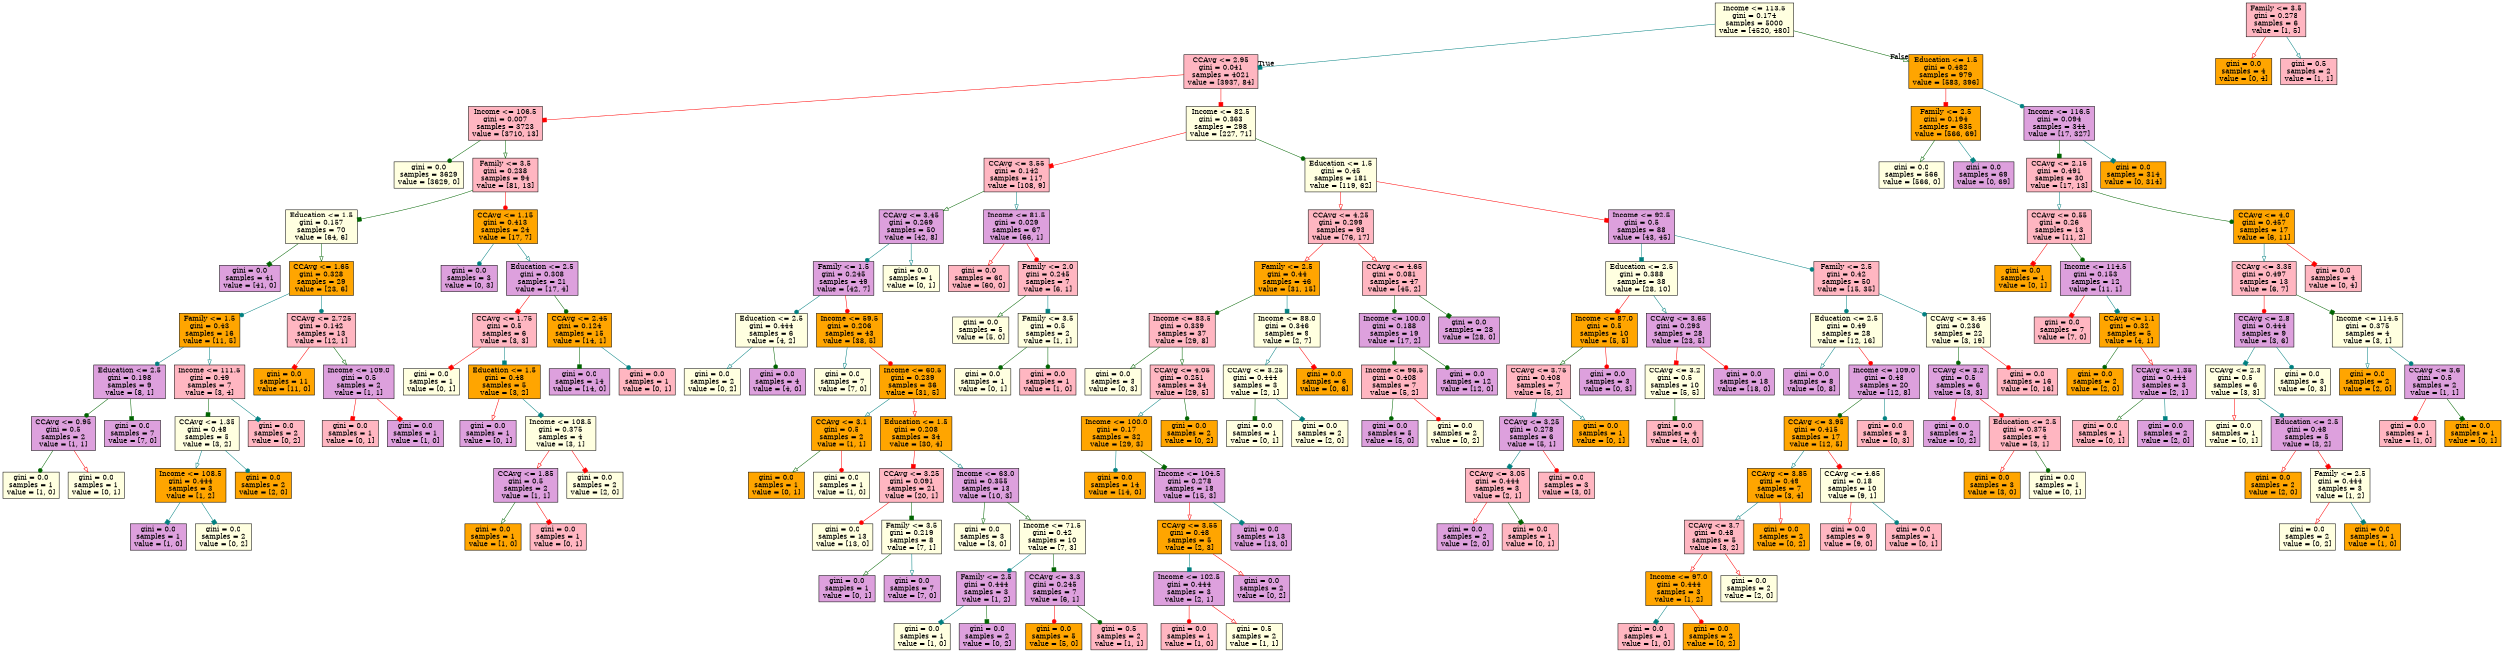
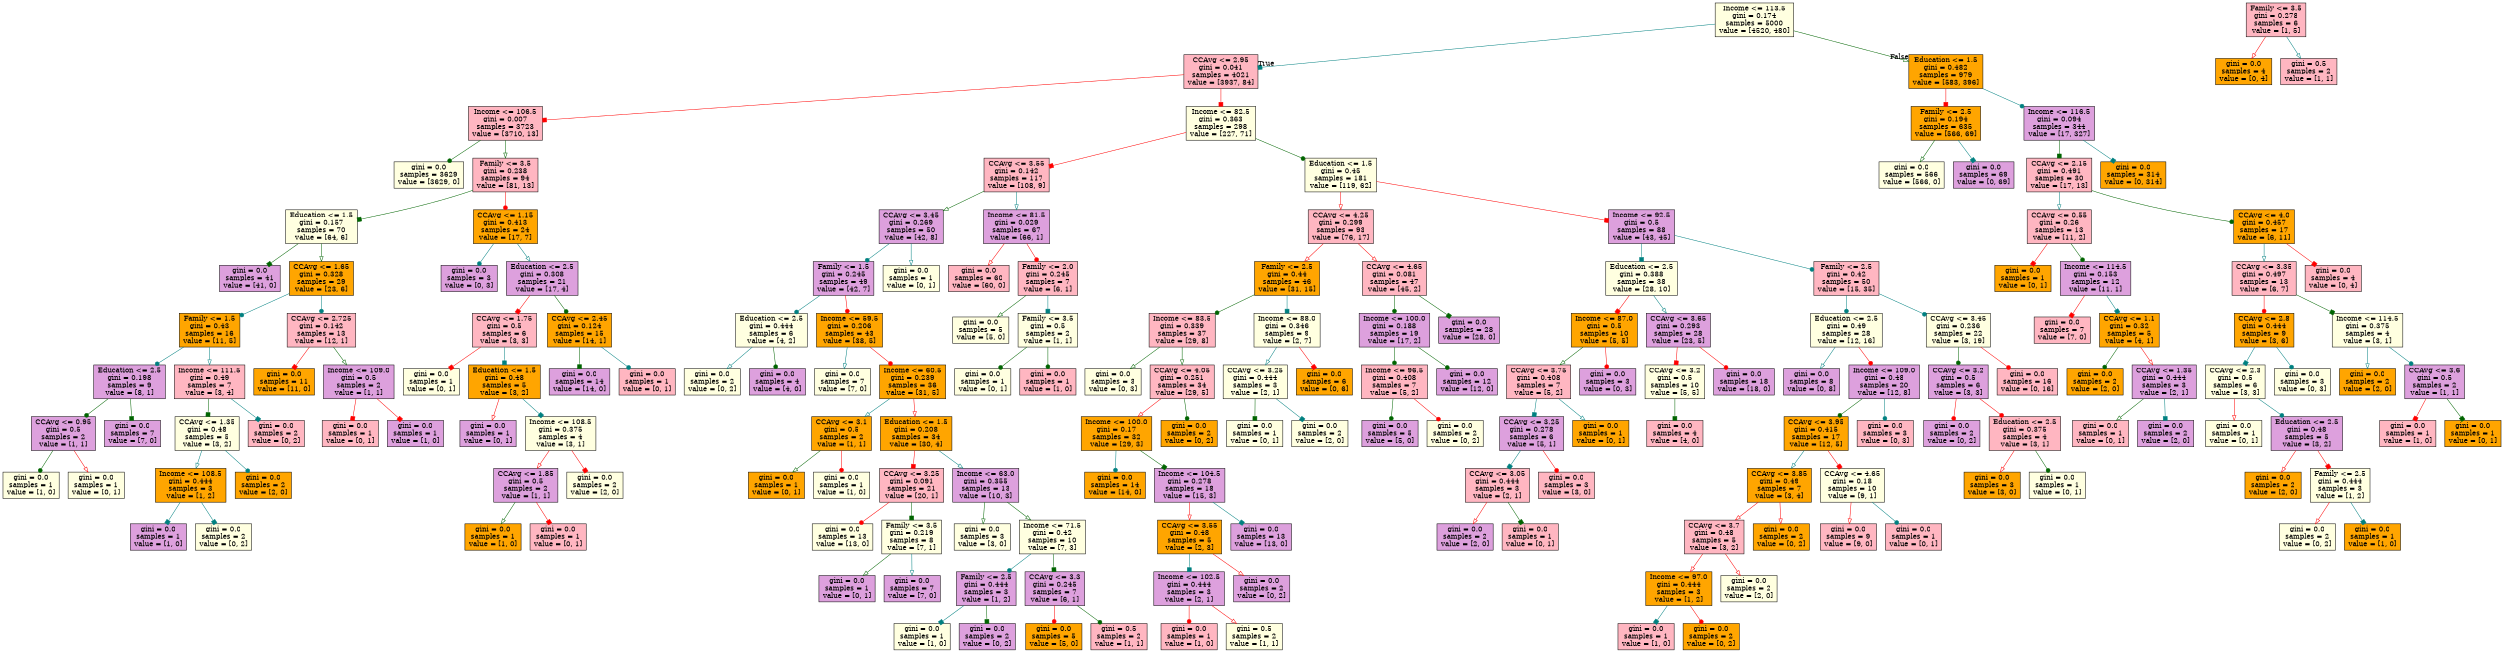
node "CCAvg <= 2.8 gini = 0.444 samples = 9 value = [3, 6]": fillcolor plum -> orange
edge "CCAvg <= 4.05 gini = 0.251 samples = 34 value = [29, 5]" -> "Income <= 100.0 gini = 0.17 samples = 32 value = [29, 3]": color teal -> red
edge "CCAvg <= 3.85 gini = 0.49 samples = 7 value = [3, 4]" -> "CCAvg <= 3.7 gini = 0.48 samples = 5 value = [3, 2]": color teal -> red
